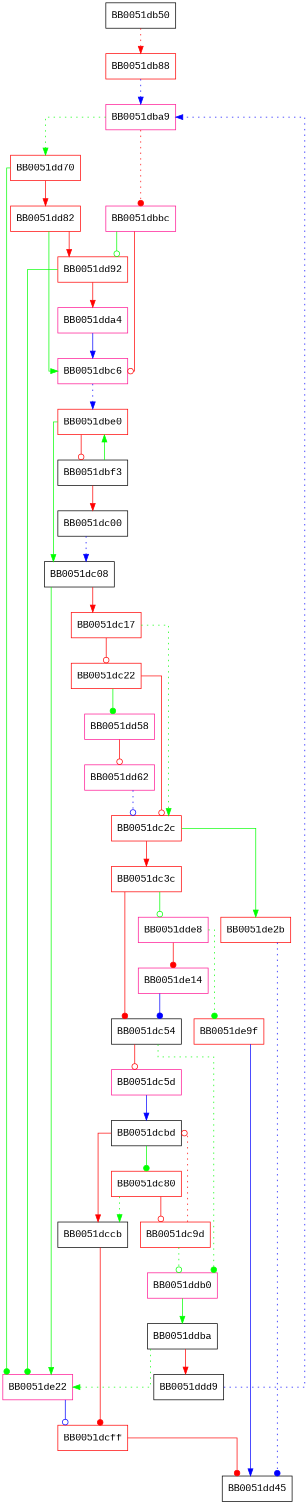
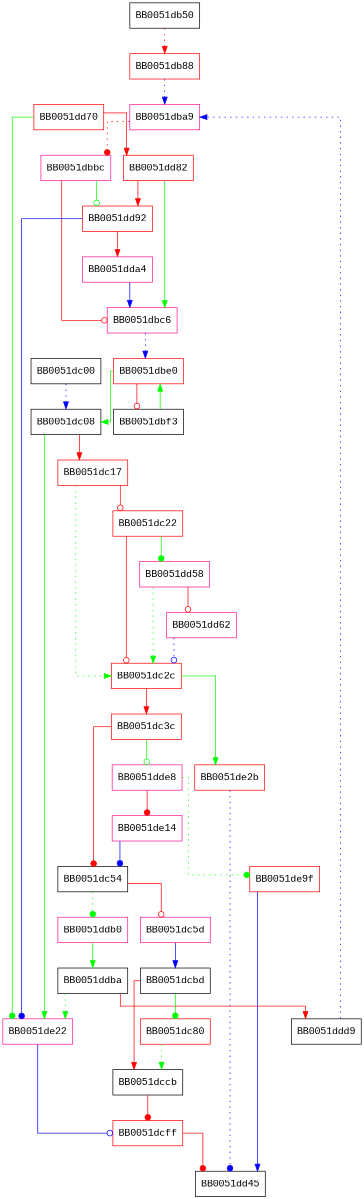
edge "BB0051dba9" -> "BB0051dd70": removed
edge "BB0051dbf3" -> "BB0051dc00": removed
edge "BB0051dd58" -> "BB0051dc2c": added
edge "BB0051dd92" -> "BB0051de22": color green -> blue
node "BB0051dc9d": removed
